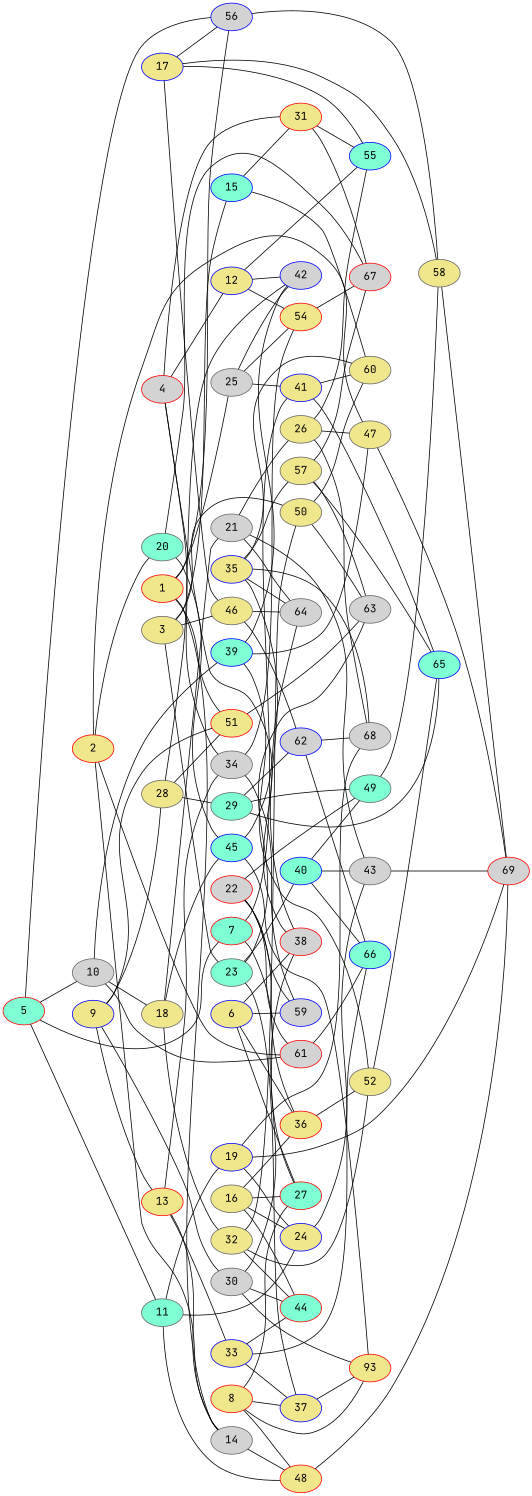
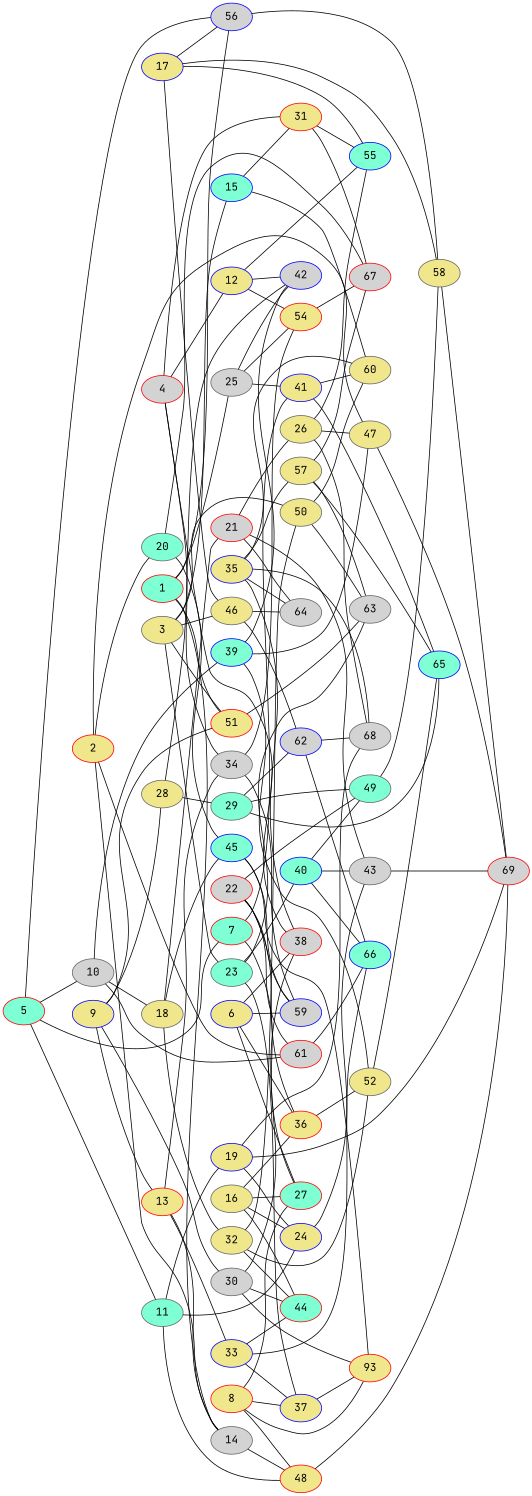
node "21": color gray40 -> red
node "1": fillcolor khaki -> aquamarine
edge "64" -- "45": now "59" -- "45"
edge "51" -- "28": now "51" -- "3"
